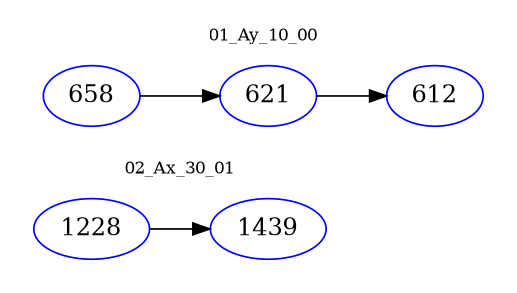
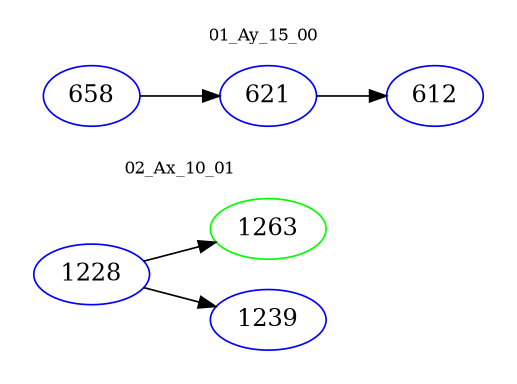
cluster "01_Ay_10_00": label "01_Ay_10_00" -> "01_Ay_15_00"
cluster "02_Ax_30_01": label "02_Ax_30_01" -> "02_Ax_10_01"
node "1263": added
node "1439": label "1439" -> "1239"
